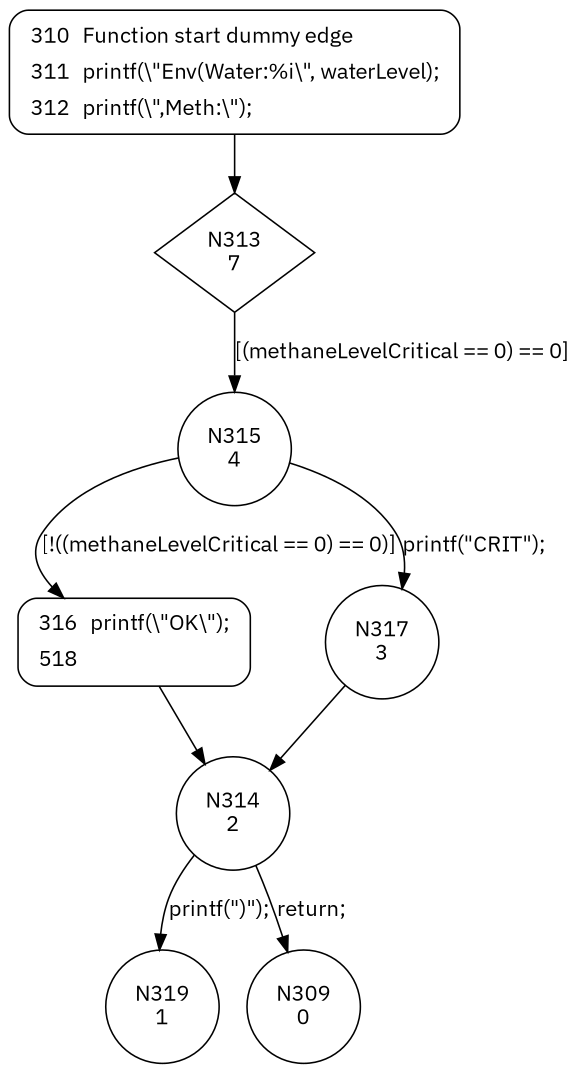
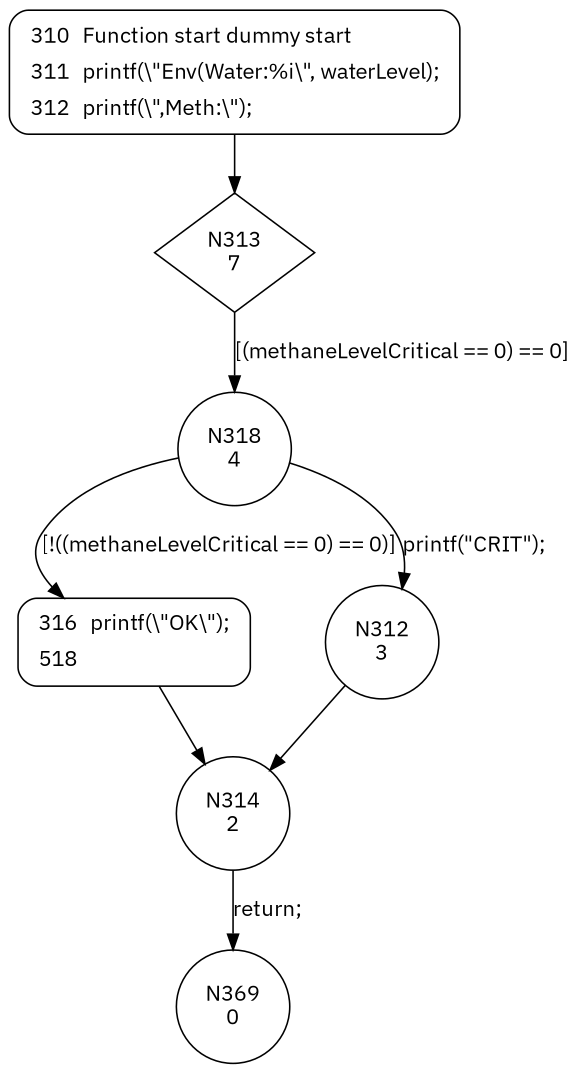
node "310": text "Function start dummy edge" -> "Function start dummy start"
node "N315 4": label "N315 4" -> "N318 4"
node "N317 3": label "N317 3" -> "N312 3"
node "N319 1": removed
node "N309 0": label "N309 0" -> "N369 0"
